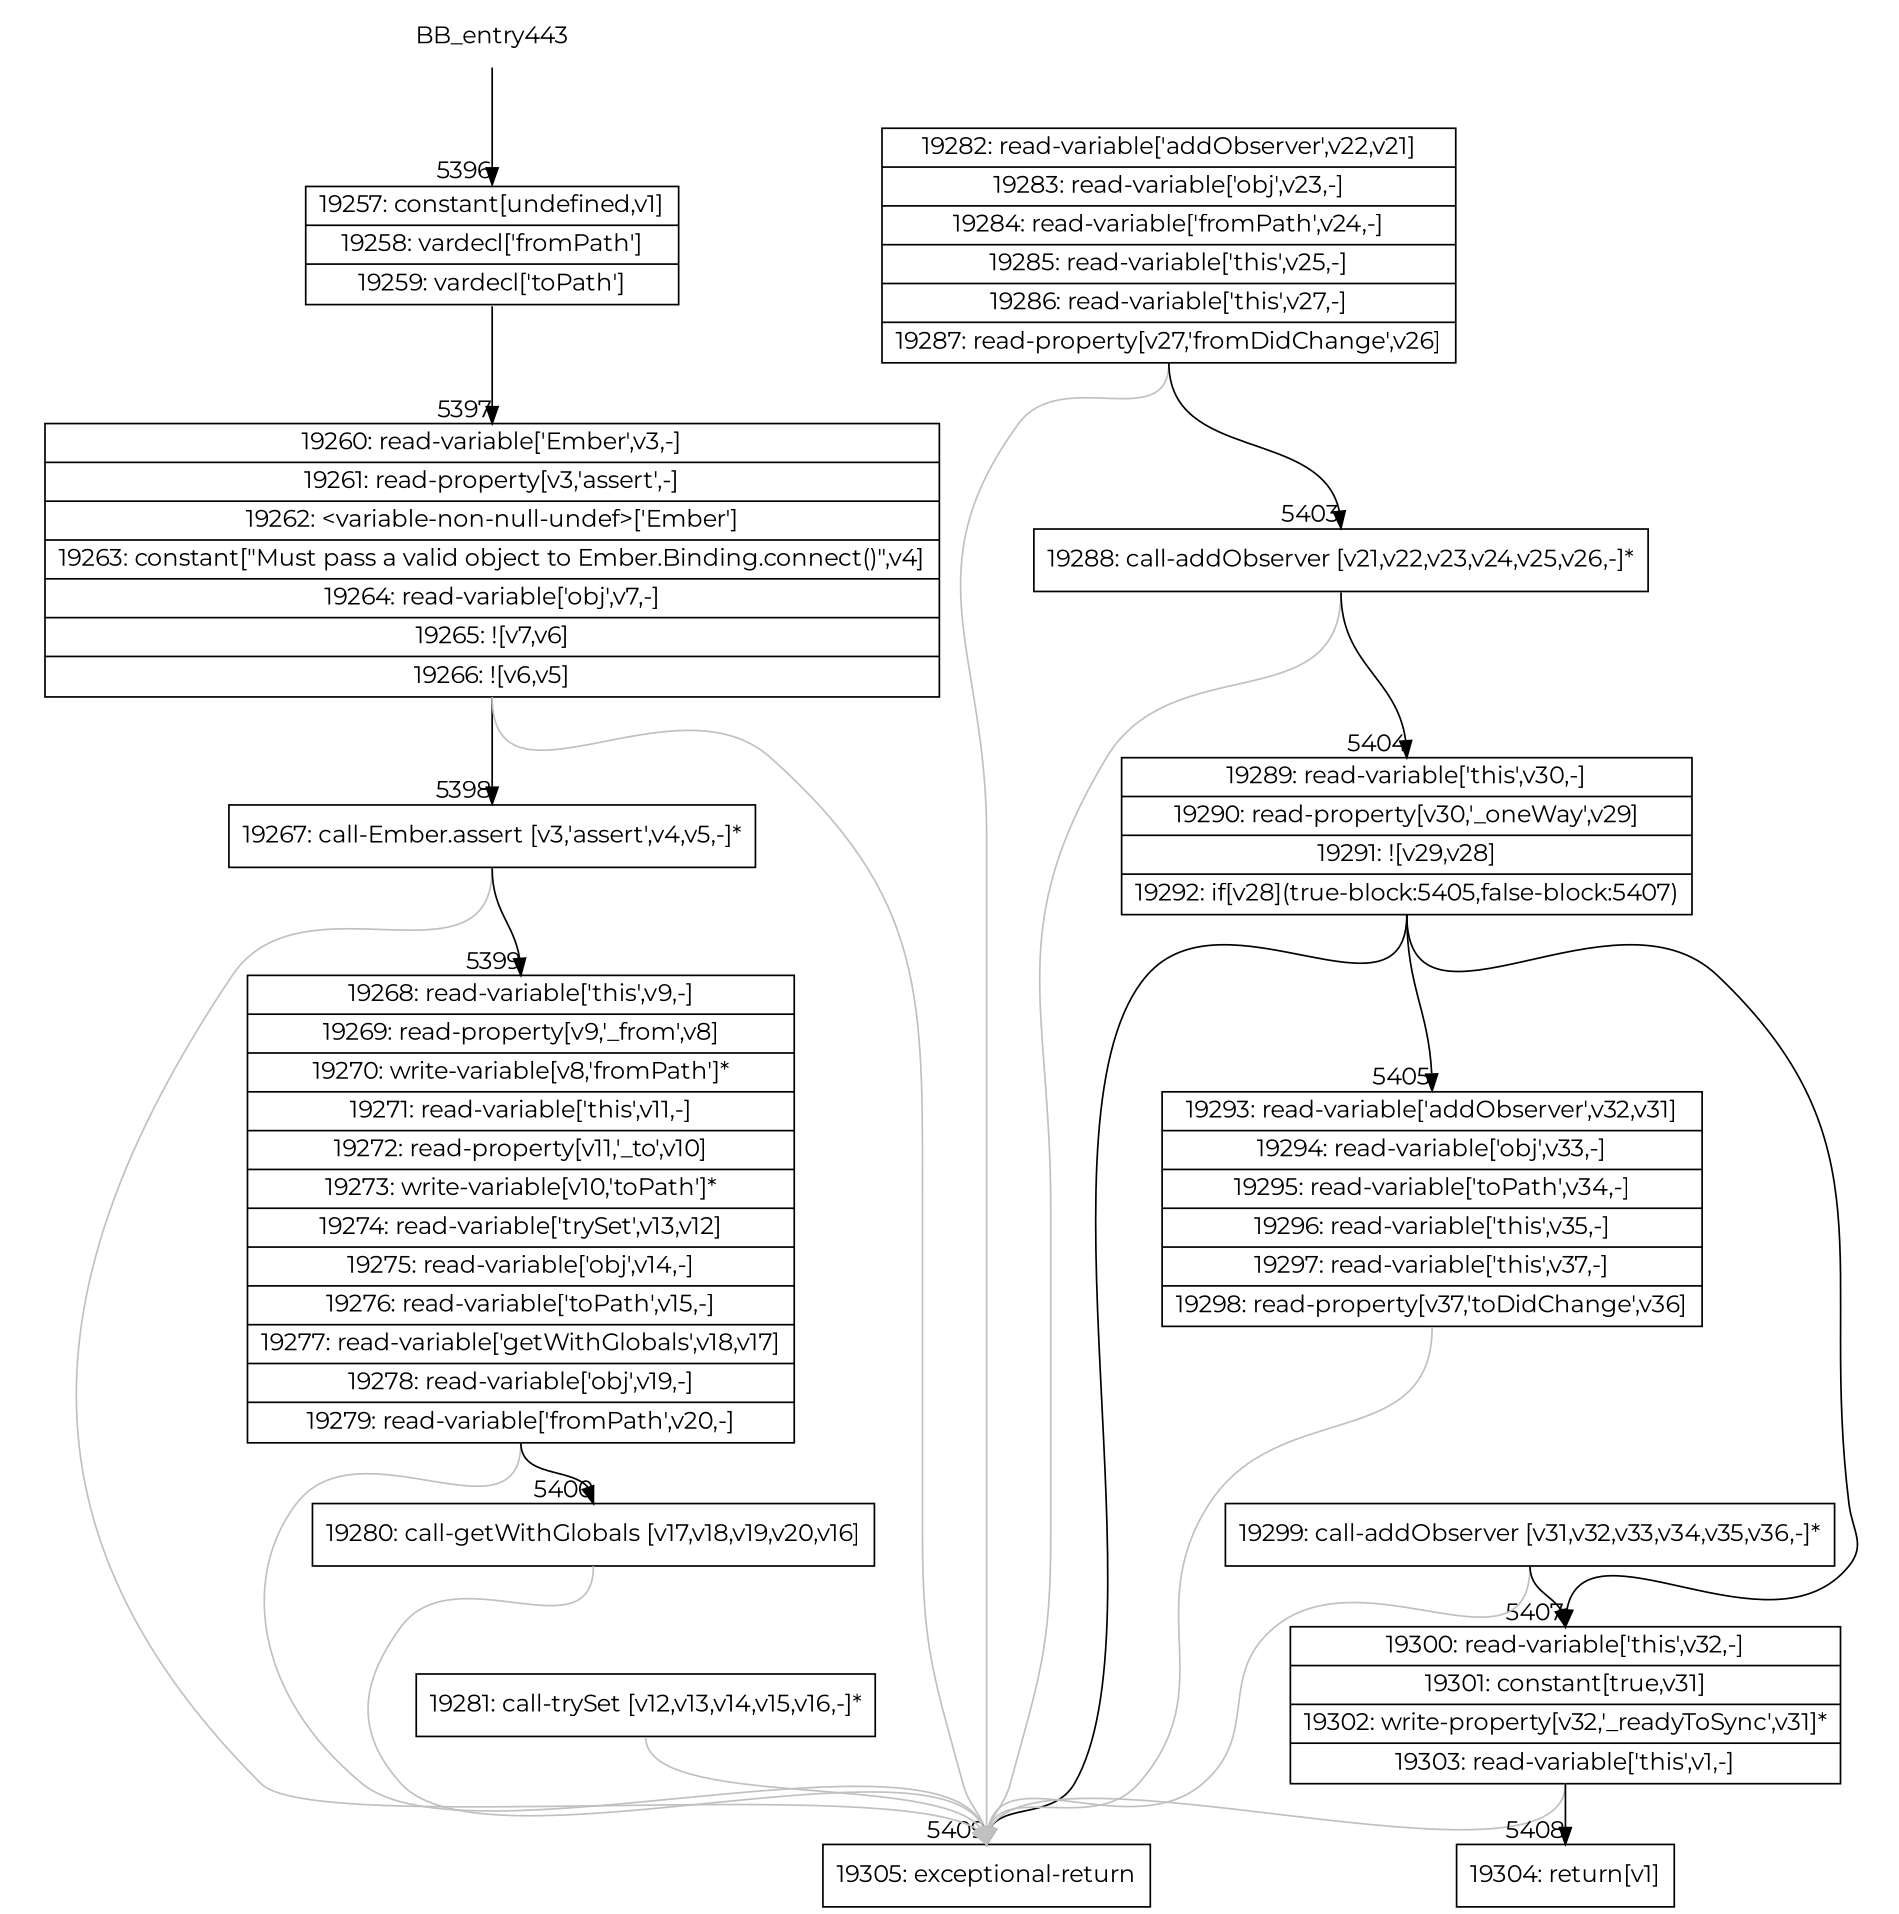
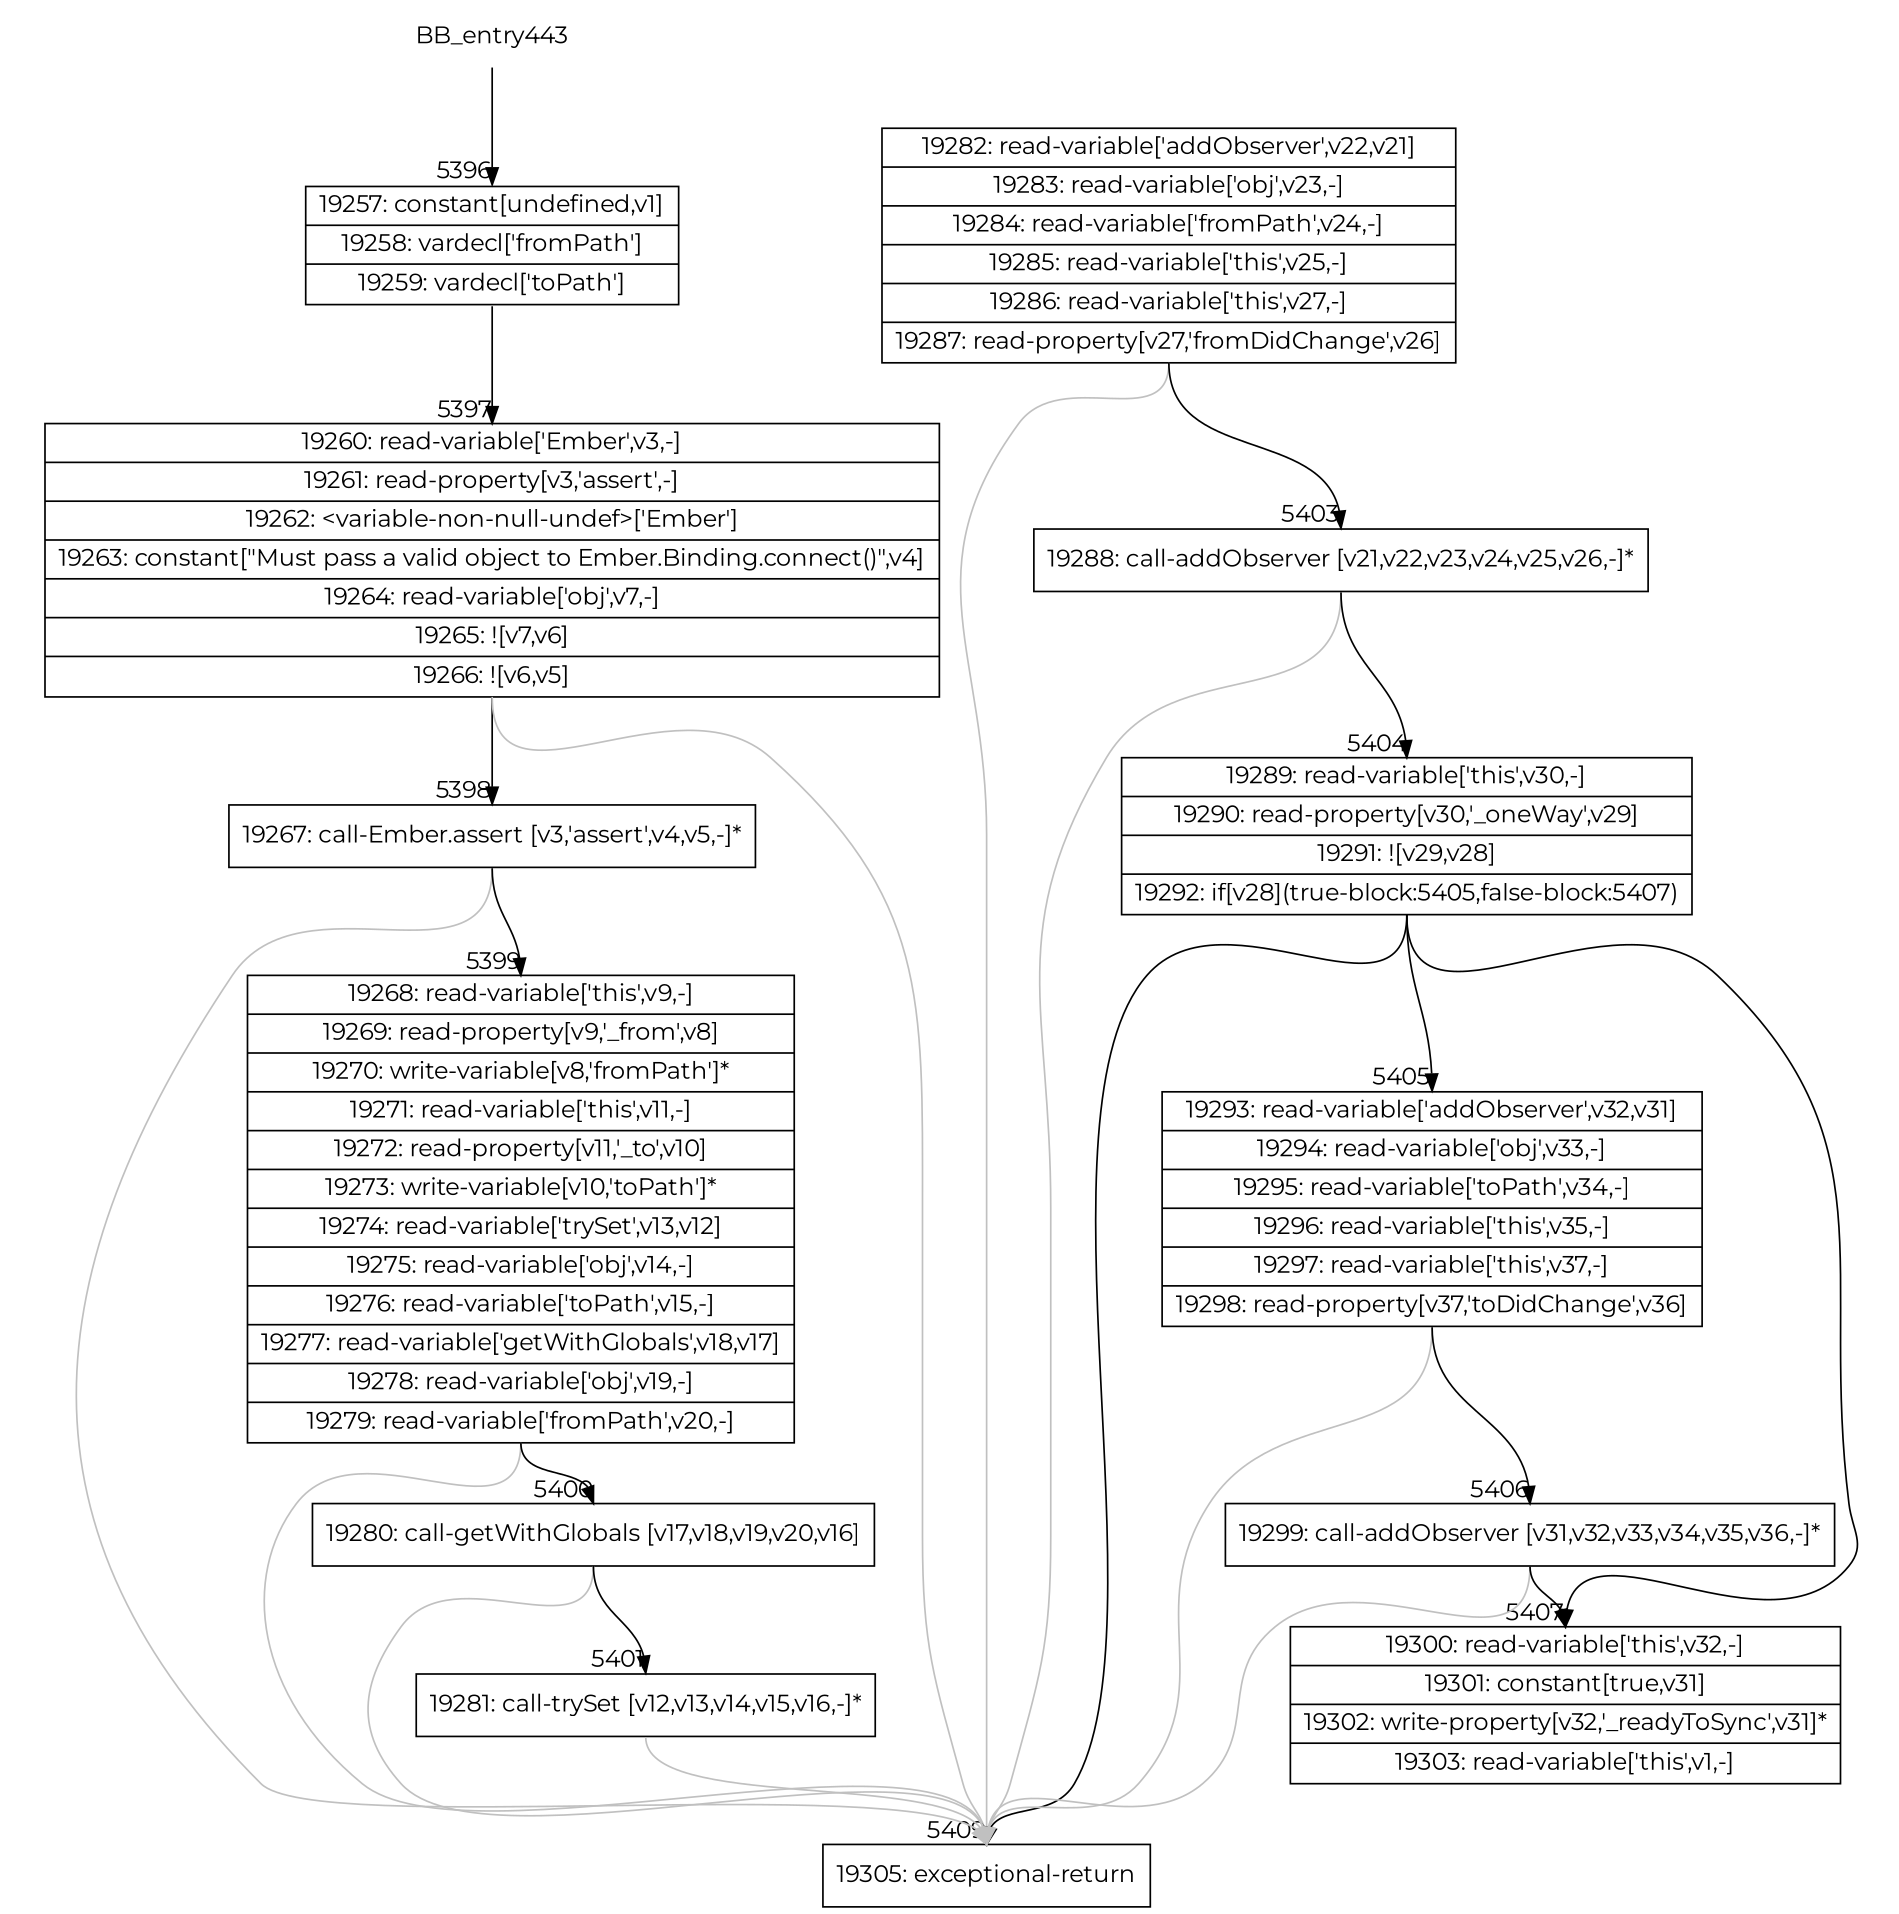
edge "19293: read-variable['addObserver',v32,v31]" -> "19299: call-addObserver [v31,v32,v33,v34,v35,v36,-]*": added
edge "19280: call-getWithGlobals [v17,v18,v19,v20,v16]" -> "19281: call-trySet [v12,v13,v14,v15,v16,-]*": added
edge "19300: read-variable['this',v32,-]" -> "19305: exceptional-return": removed
node "19304: return[v1]": removed
